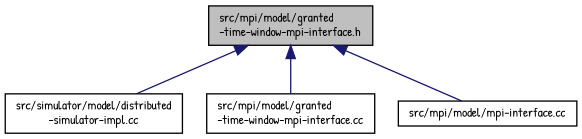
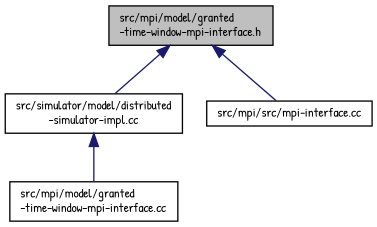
edge "src/mpi/model/granted -time-window-mpi-interface.cc" -> "src/mpi/model/granted -time-window-mpi-interface.h": now "src/mpi/model/granted -time-window-mpi-interface.cc" -> "src/simulator/model/distributed -simulator-impl.cc"
node "src/mpi/model/mpi-interface.cc": label "src/mpi/model/mpi-interface.cc" -> "src/mpi/src/mpi-interface.cc"
